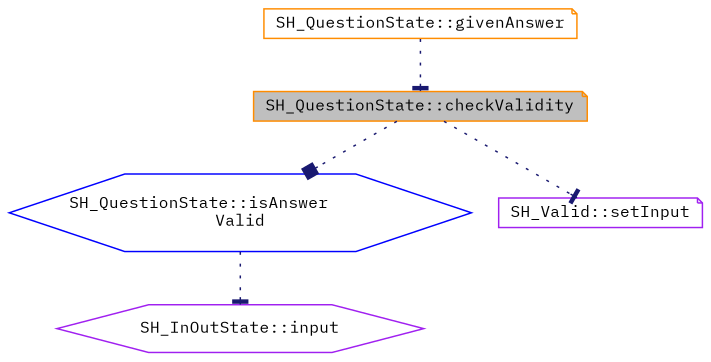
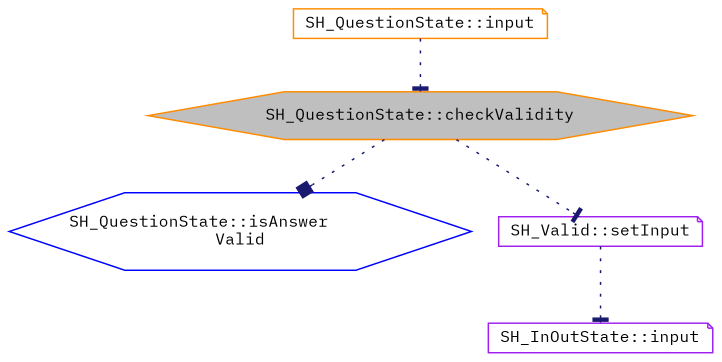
node "SH_QuestionState::givenAnswer": label "SH_QuestionState::givenAnswer" -> "SH_QuestionState::input"
node "SH_QuestionState::checkValidity": shape note -> hexagon
edge "SH_QuestionState::isAnswer Valid" -> "SH_InOutState::input": now "SH_Valid::setInput" -> "SH_InOutState::input"
node "SH_InOutState::input": shape hexagon -> note
